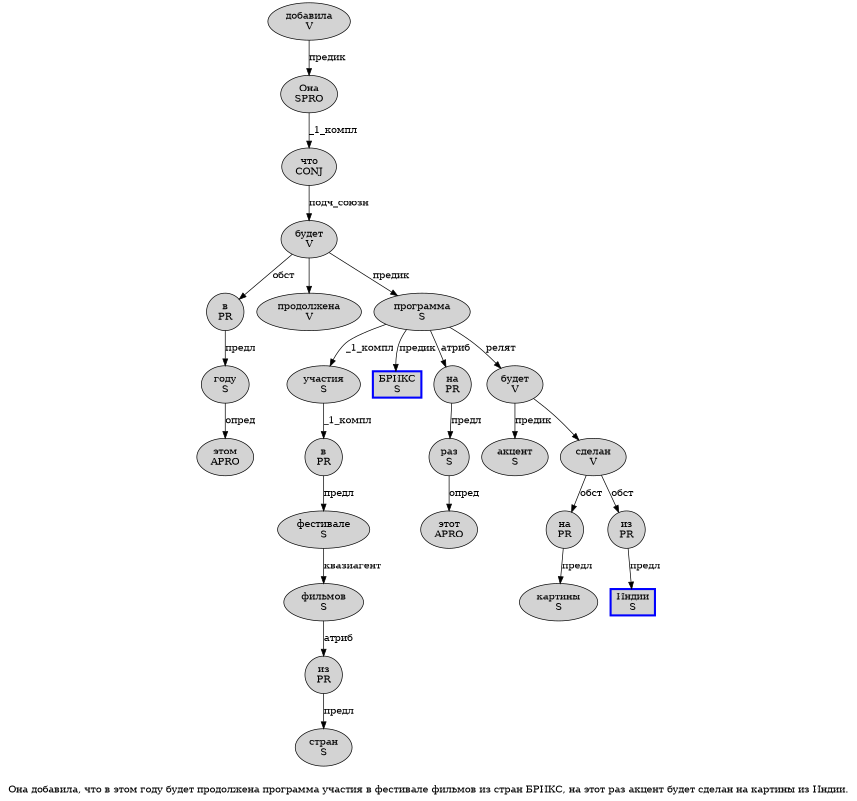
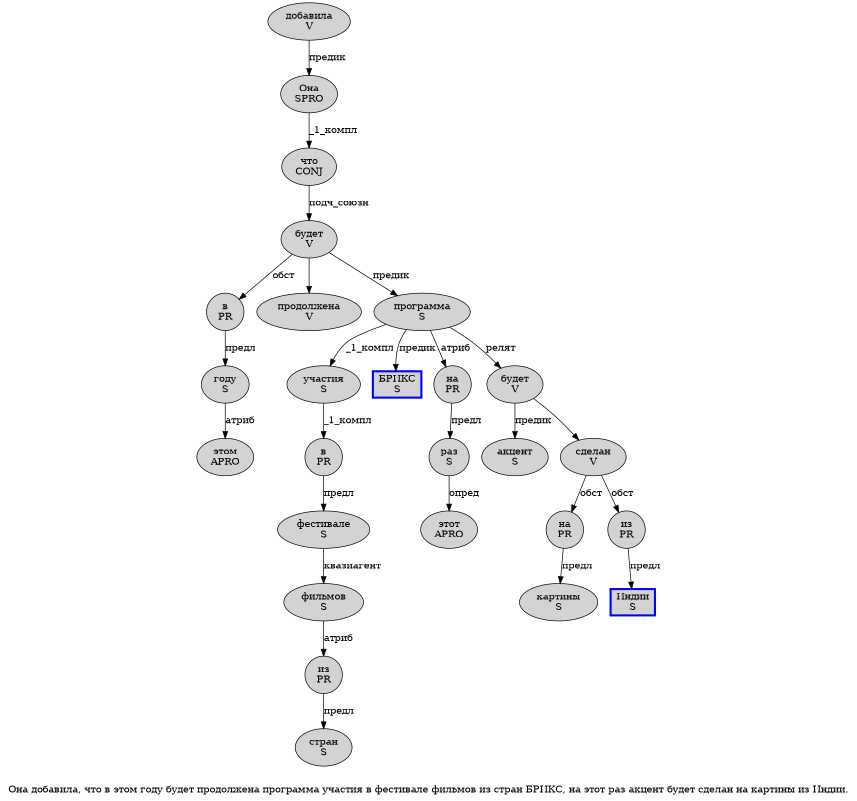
edge "году S" -> "этом APRO": label "опред" -> "атриб"
